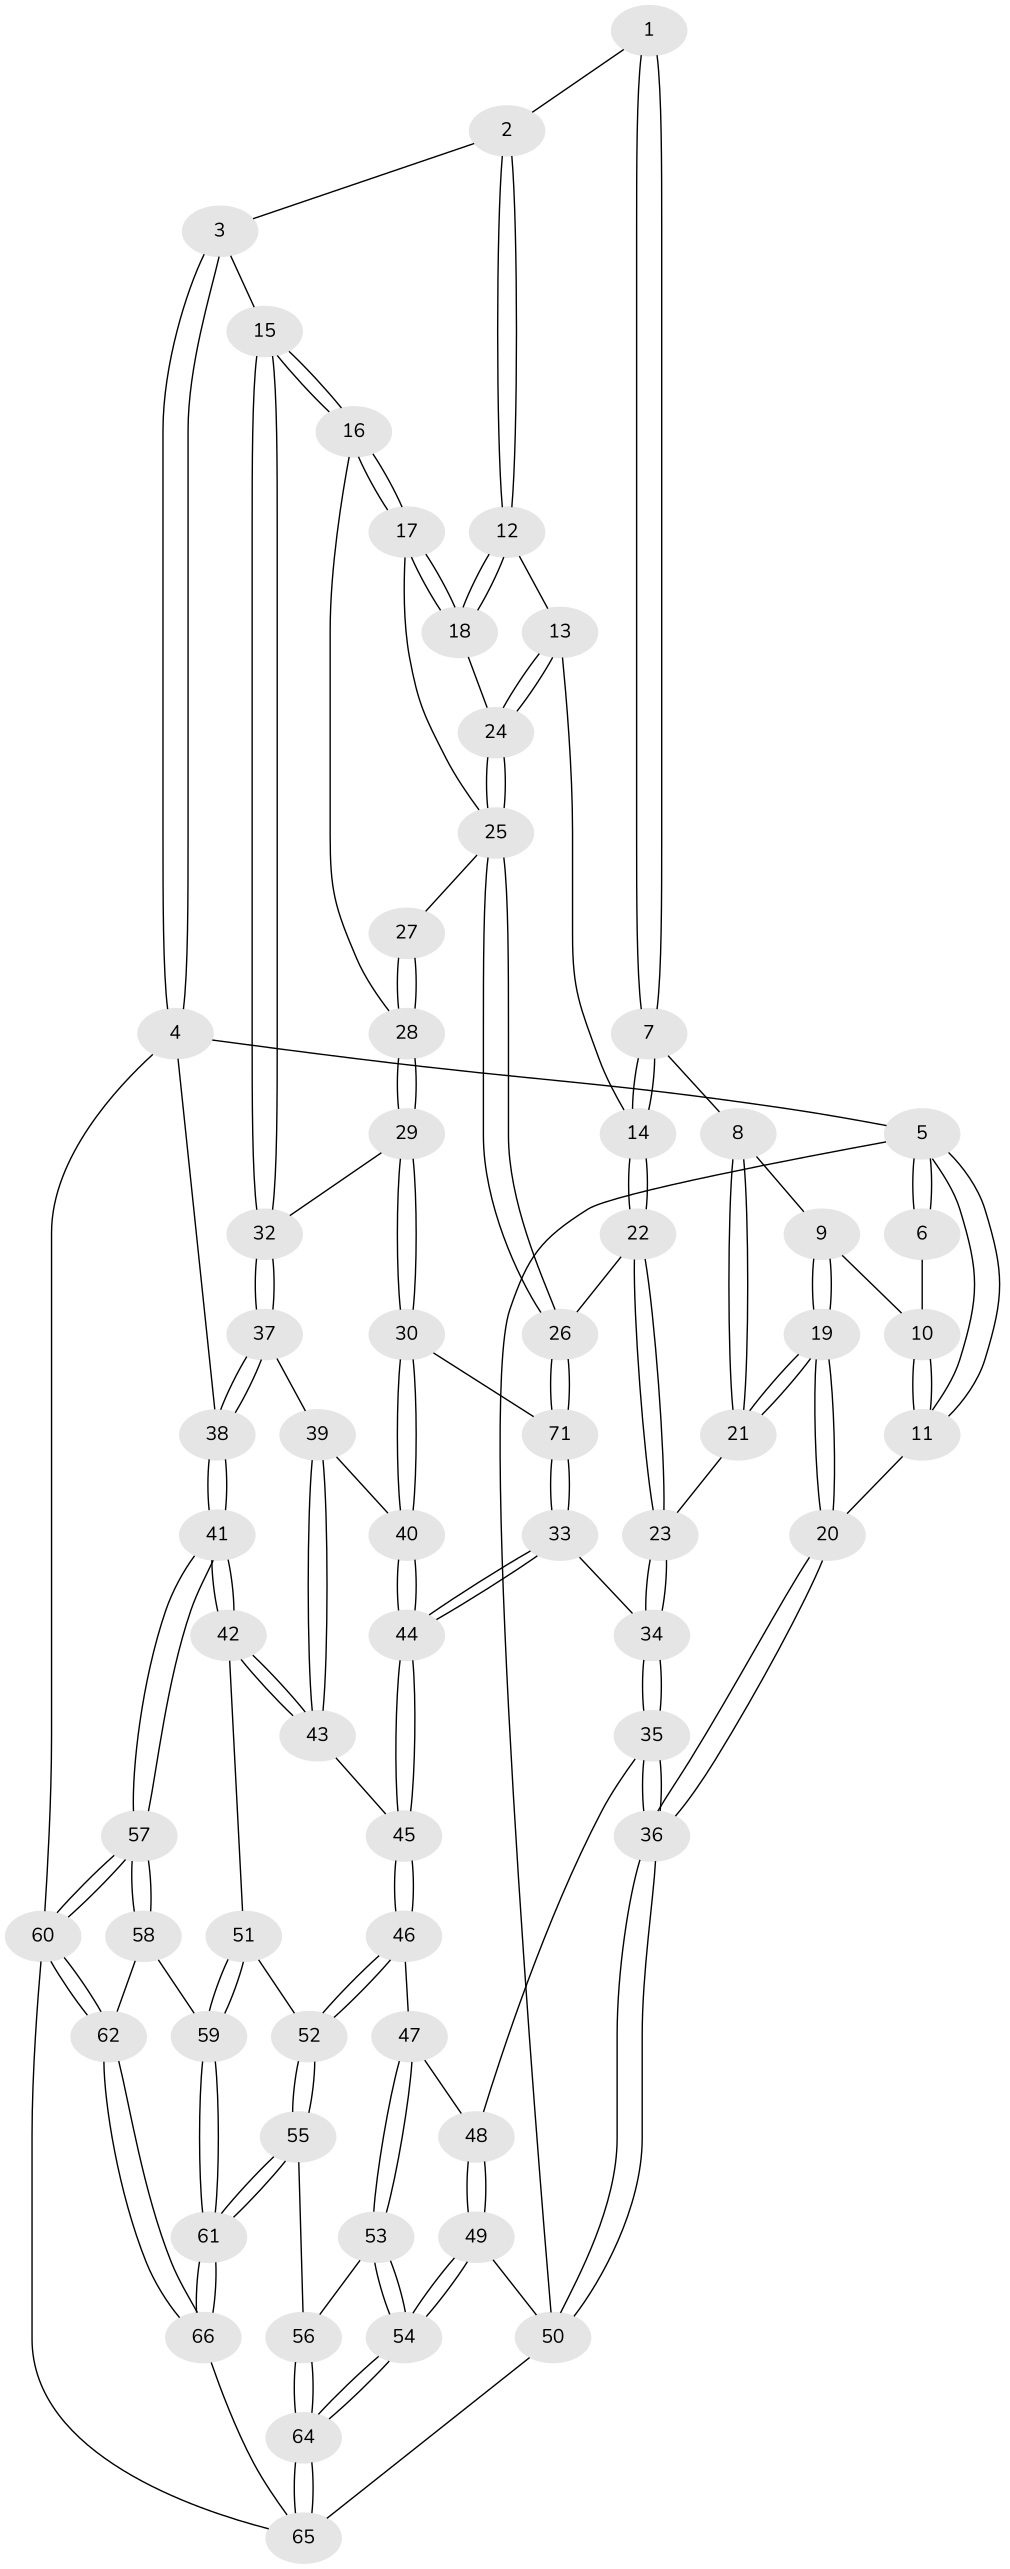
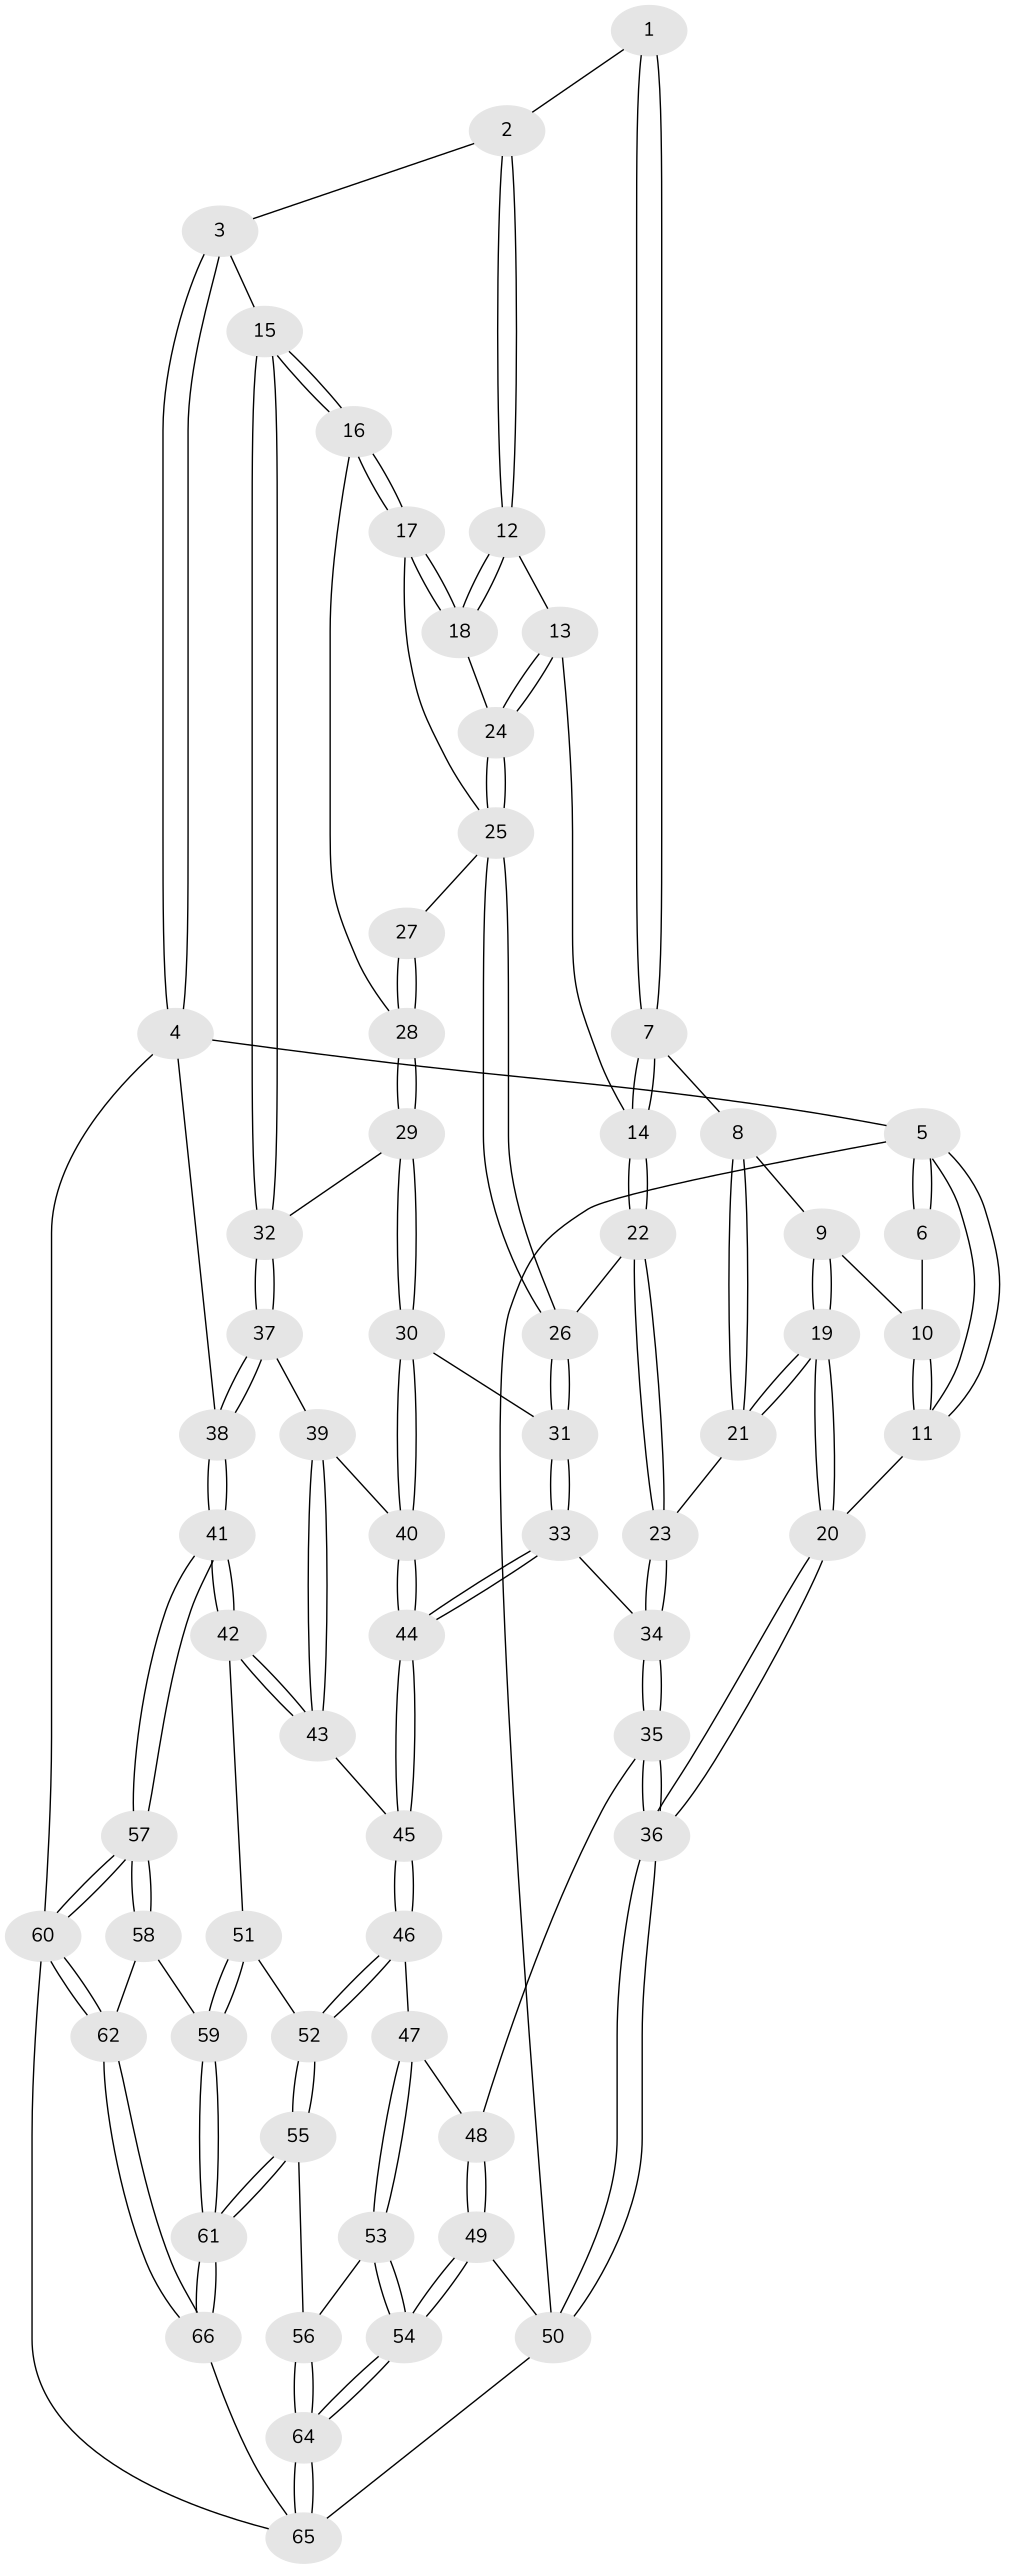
node "71": label "71" -> "31"
